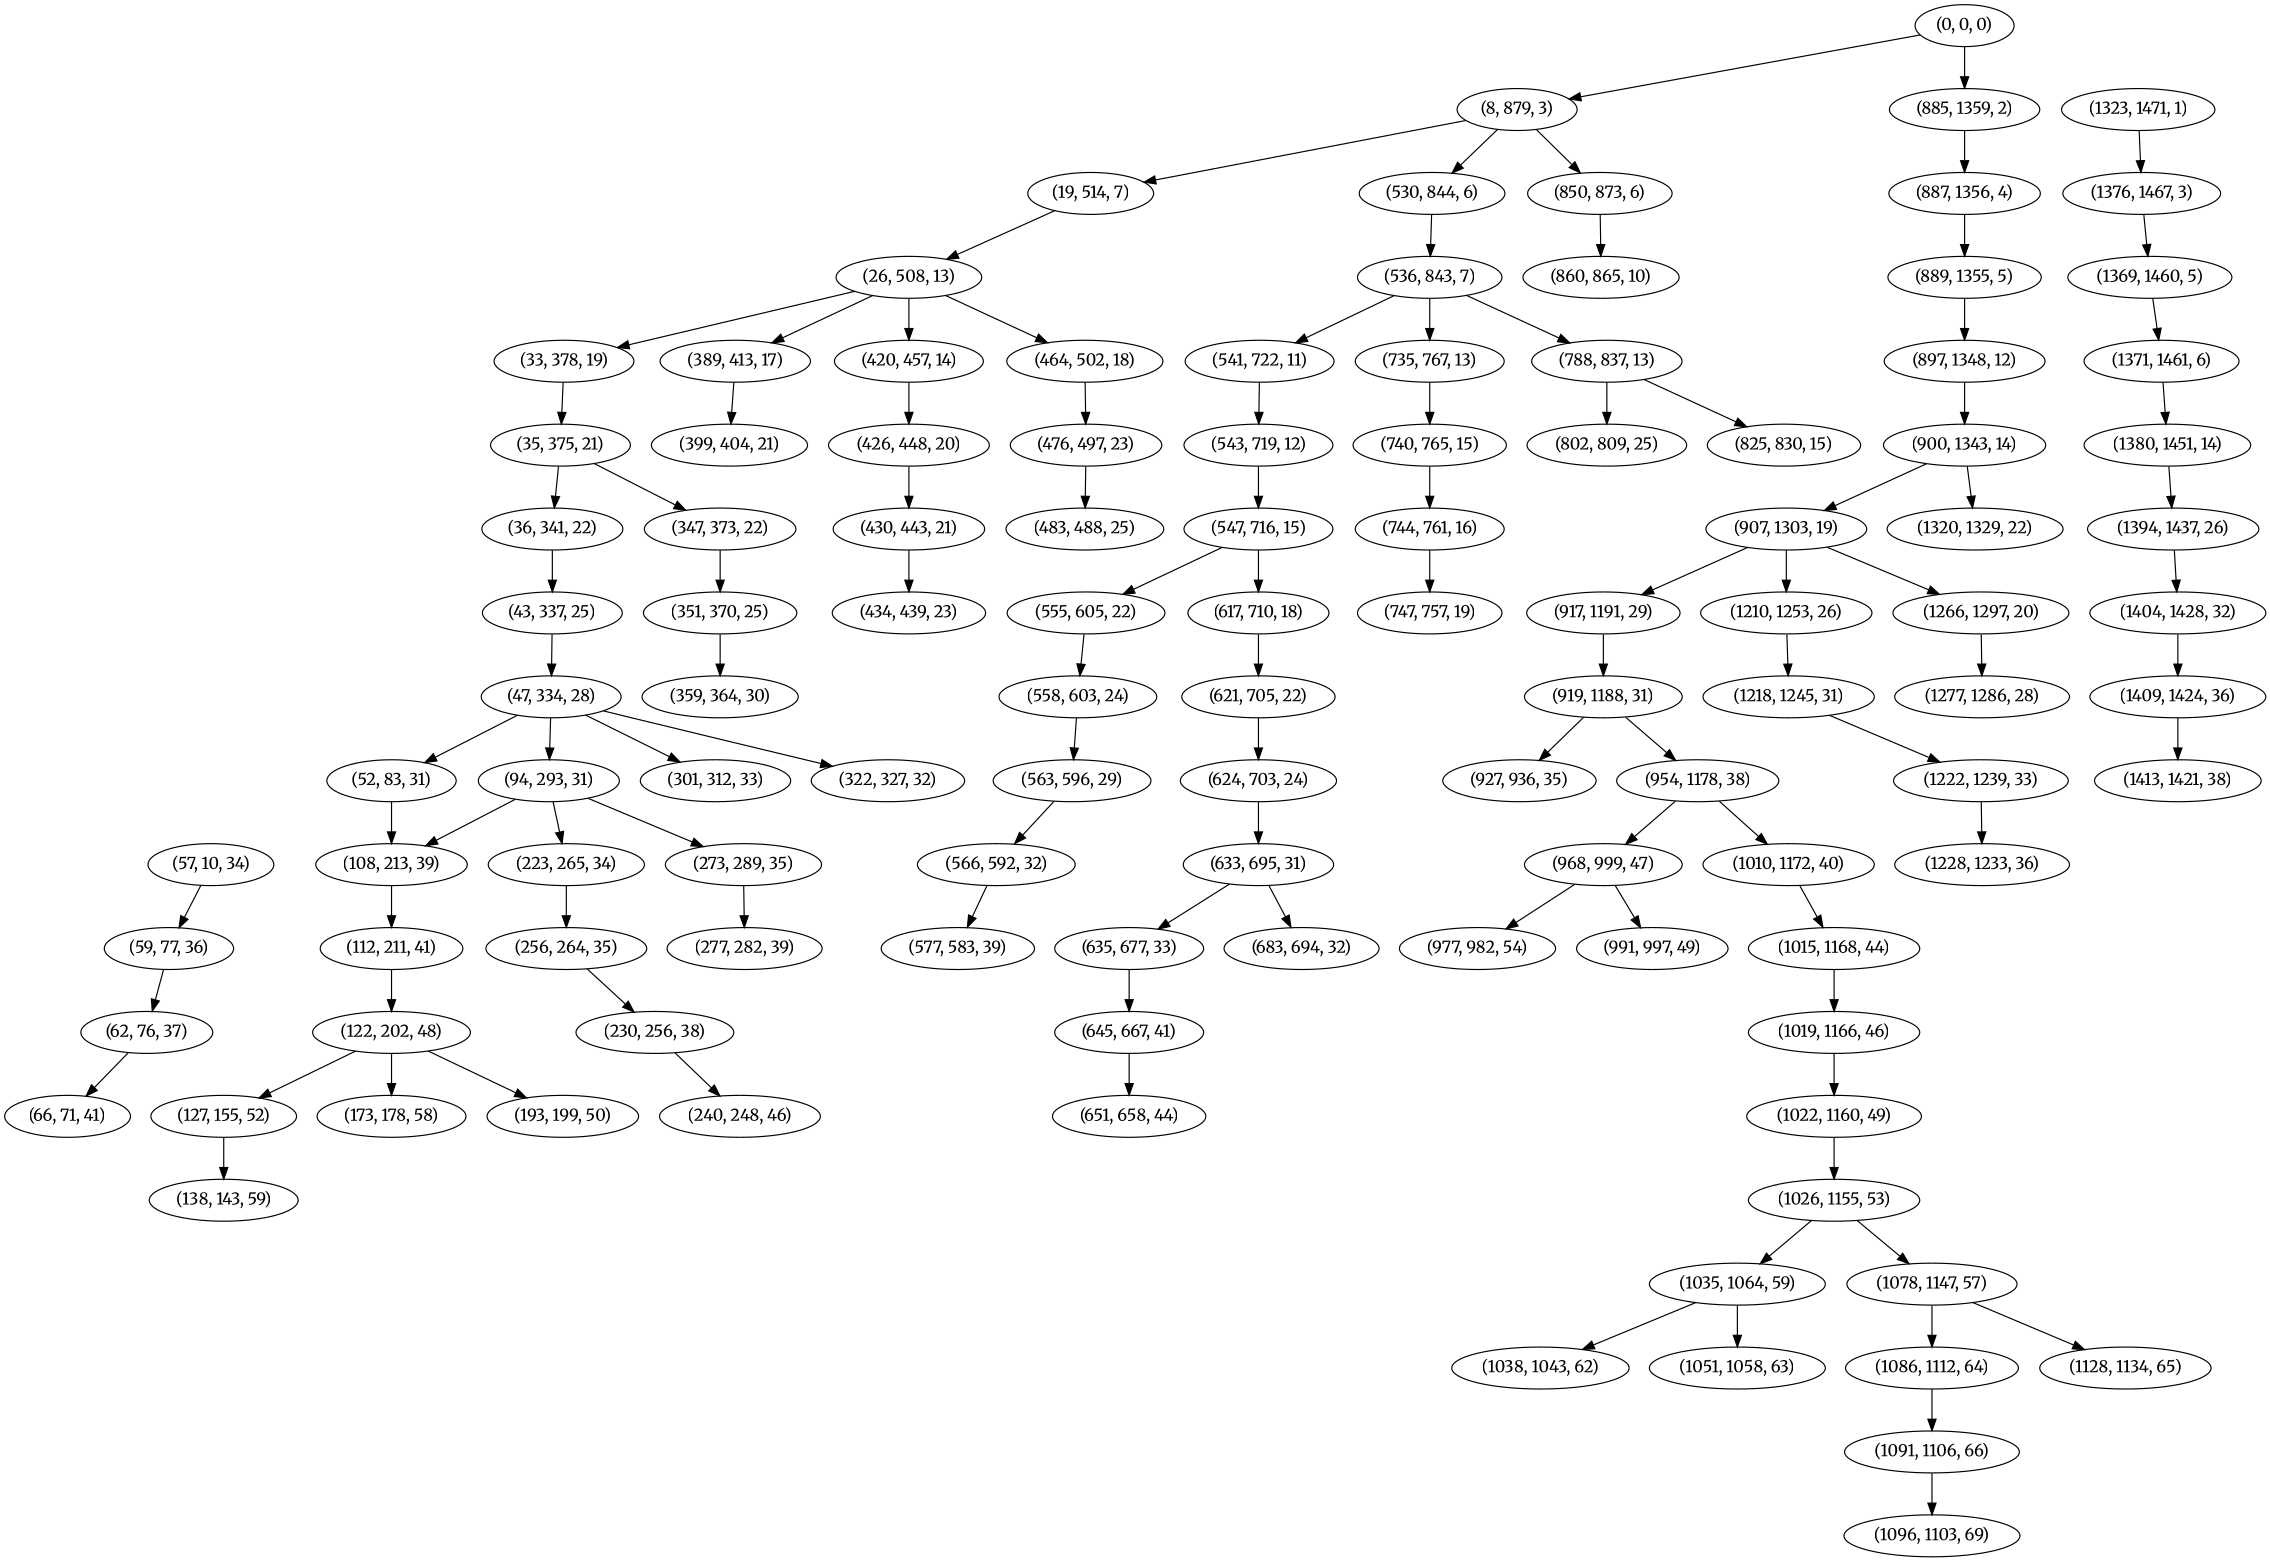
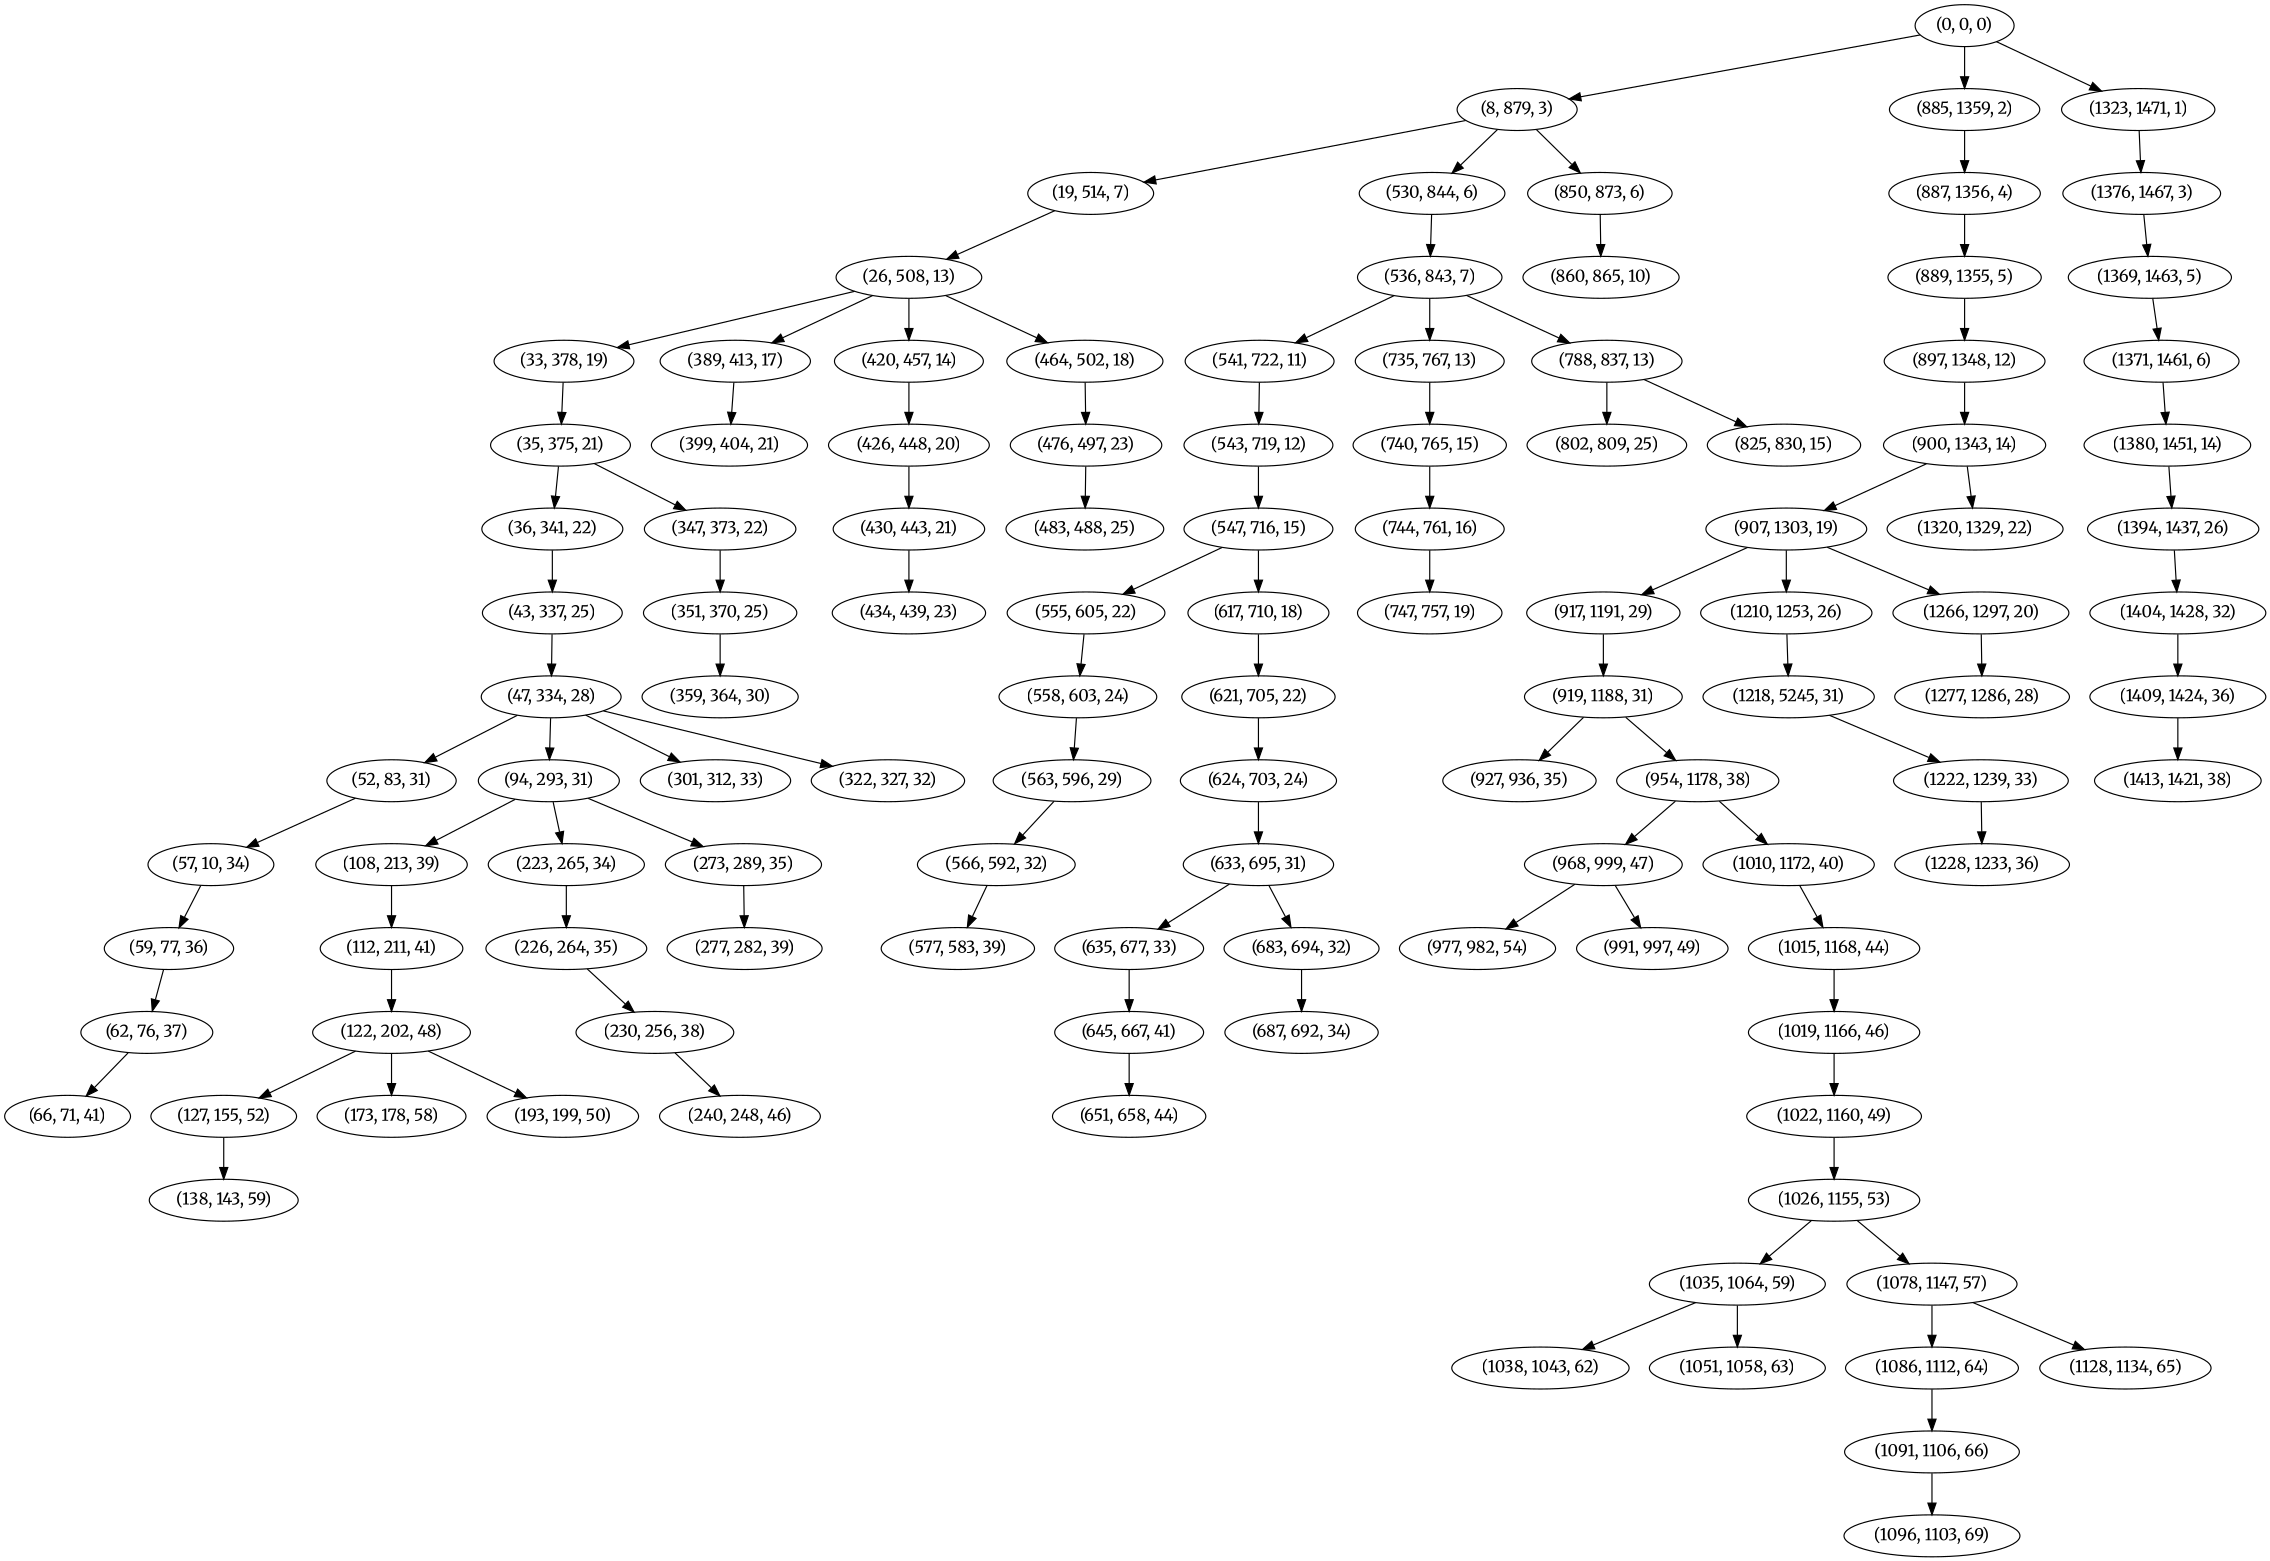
edge "(0, 0, 0)" -> "(1323, 1471, 1)": added
node "(1369, 1460, 5)": label "(1369, 1460, 5)" -> "(1369, 1463, 5)"
node "(1218, 1245, 31)": label "(1218, 1245, 31)" -> "(1218, 5245, 31)"
edge "(52, 83, 31)" -> "(108, 213, 39)": now "(52, 83, 31)" -> "(57, 10, 34)"
node "(256, 264, 35)": label "(256, 264, 35)" -> "(226, 264, 35)"
node "(687, 692, 34)": added
